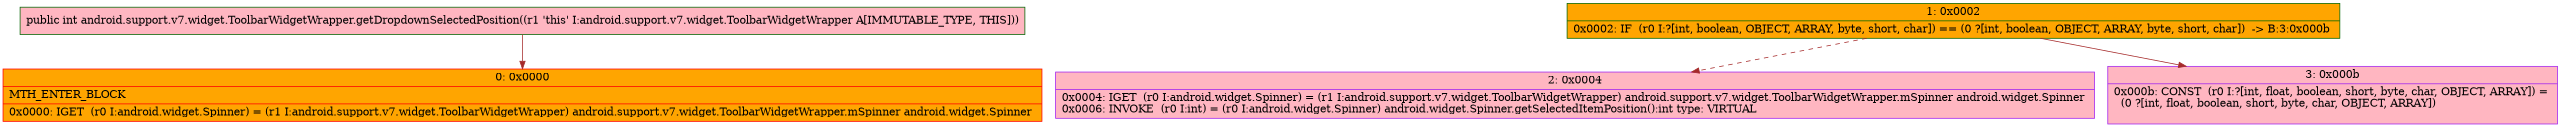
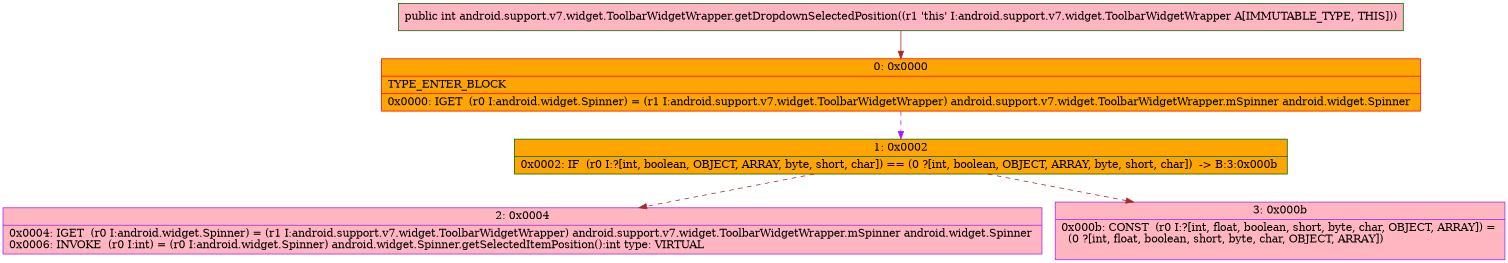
edge "1: 0x0002" -> "3: 0x000b": style solid -> dashed
node "0: 0x0000": text "MTH_ENTER_BLOCK" -> "TYPE_ENTER_BLOCK"
edge "0: 0x0000" -> "1: 0x0002": added
